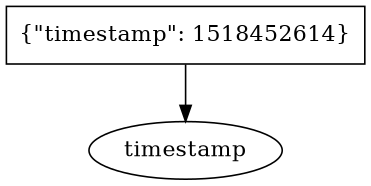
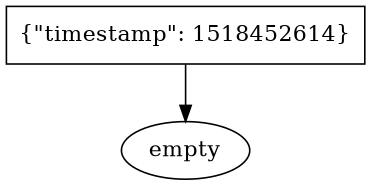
node "timestamp": label "timestamp" -> "empty"
